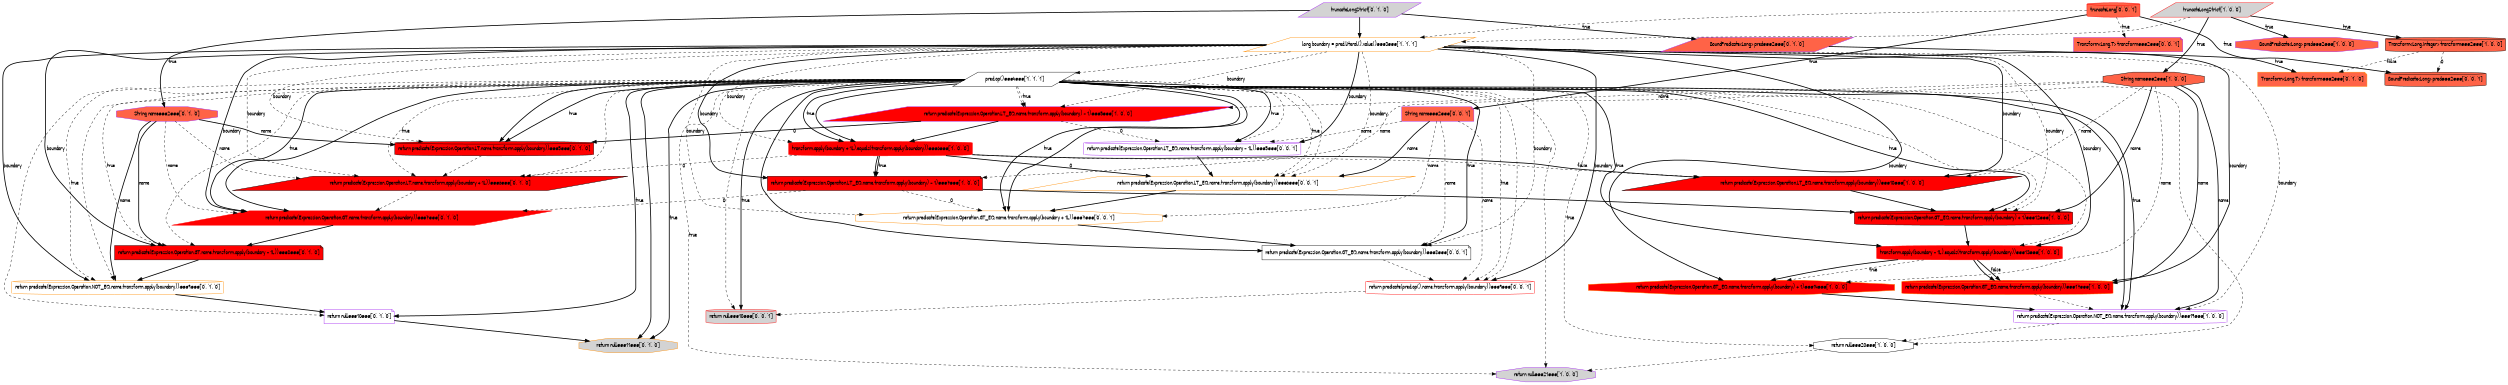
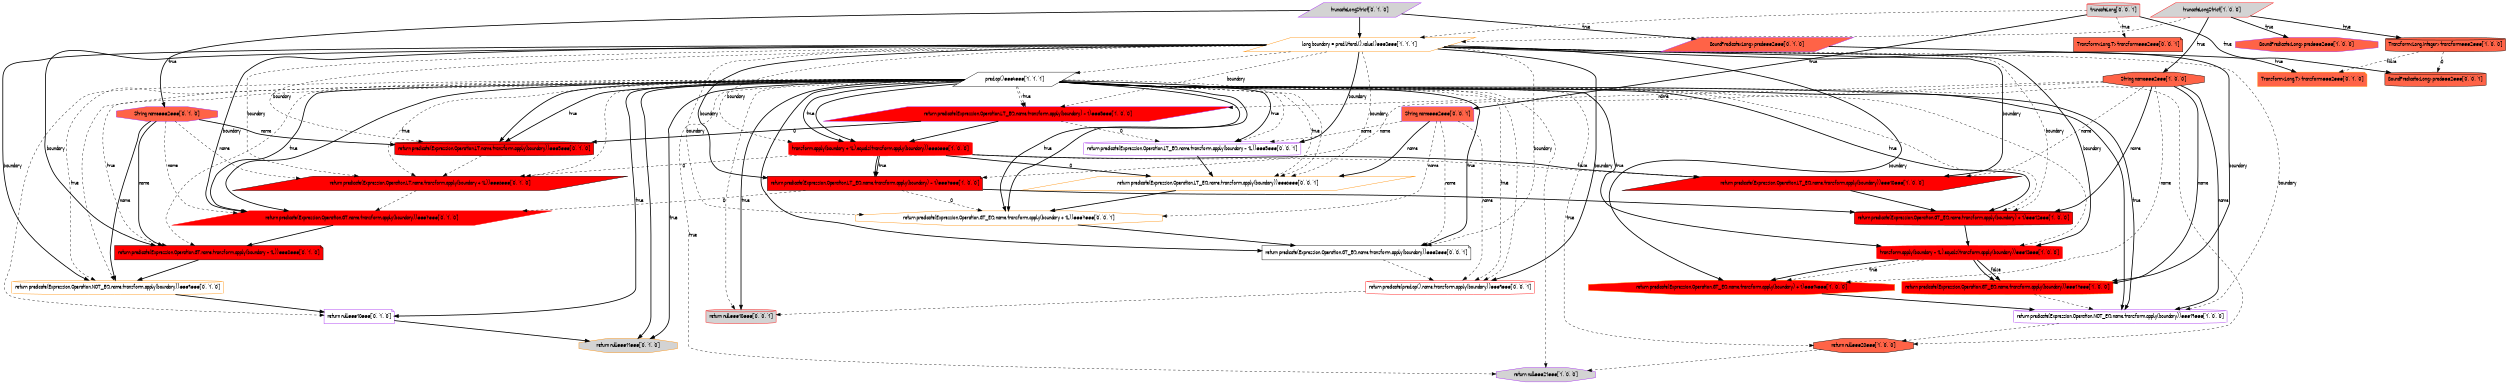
node "truncateLong['0', '0', '1']": fillcolor tomato -> lightgray
node "Transform<Long,T> transform@@@2@@@['0', '0', '1']": color purple -> black
node "return null@@@20@@@['1', '0', '0']": fillcolor white -> tomato
